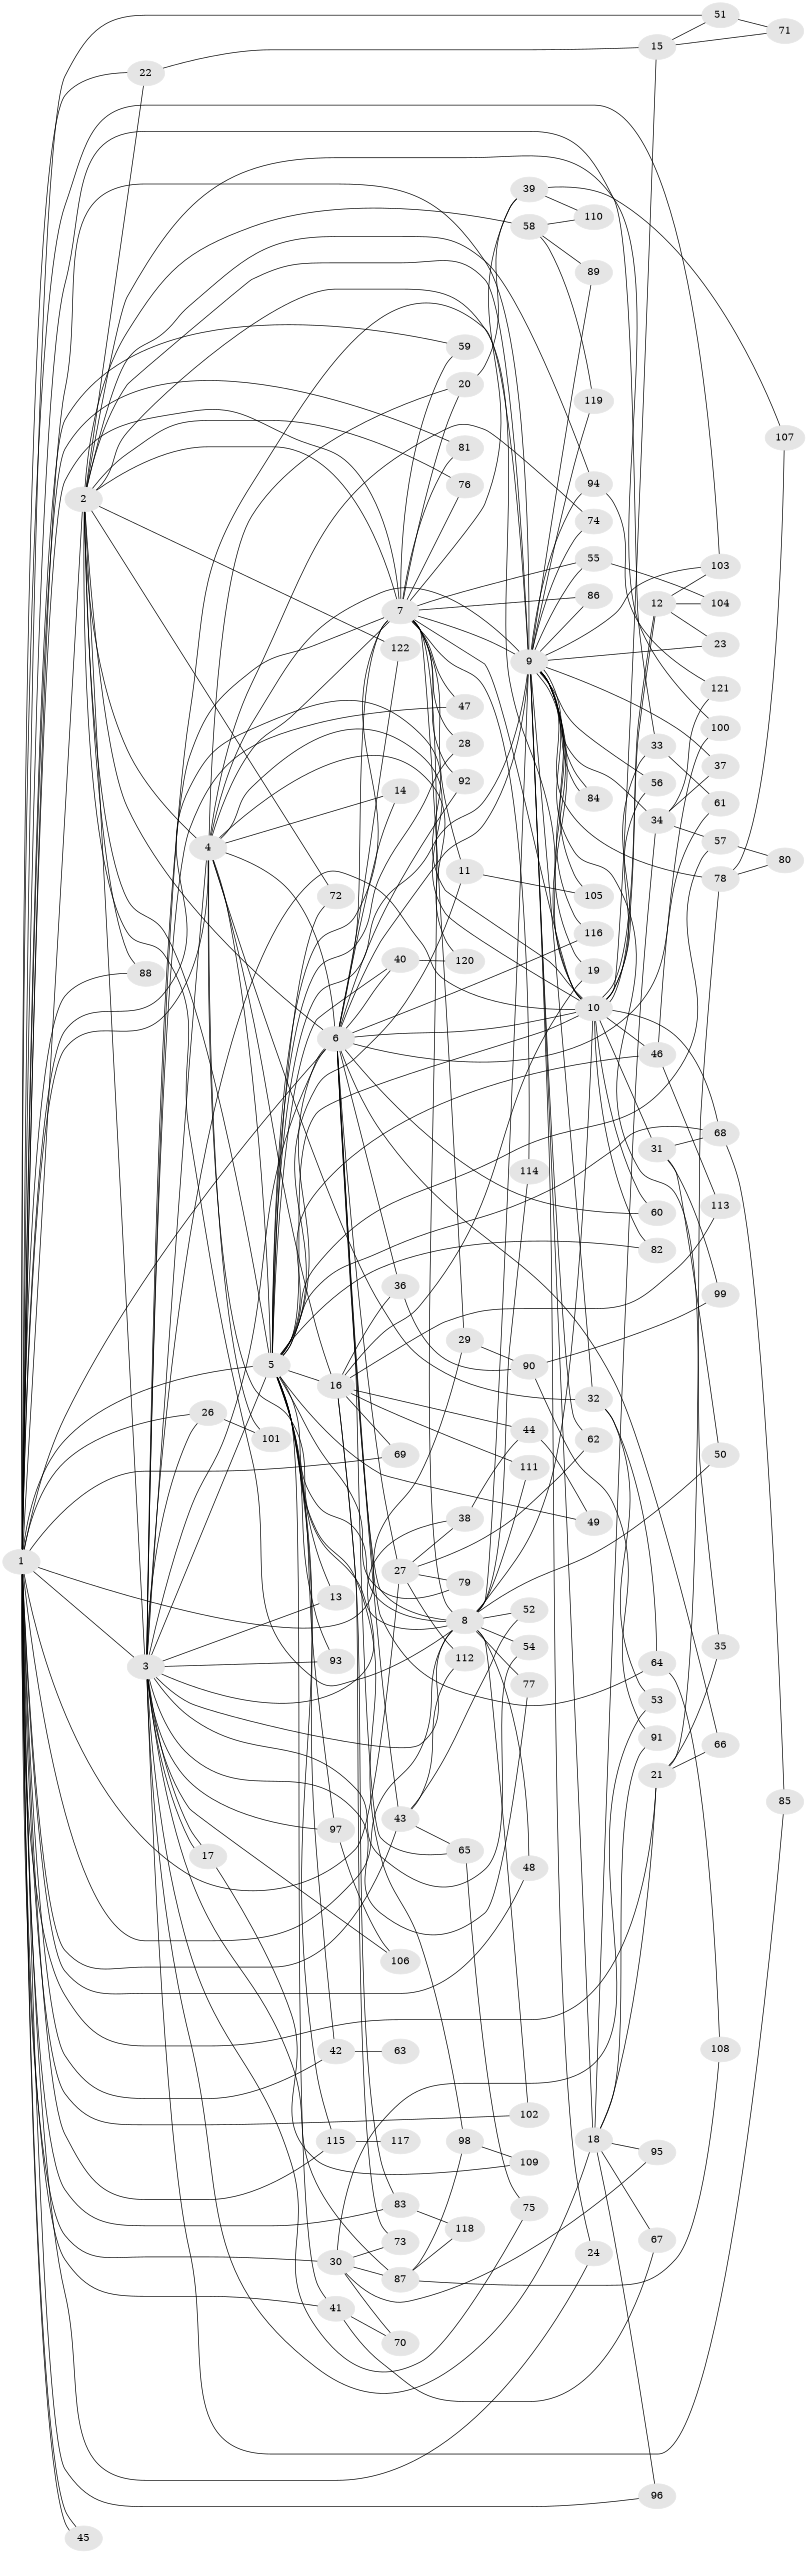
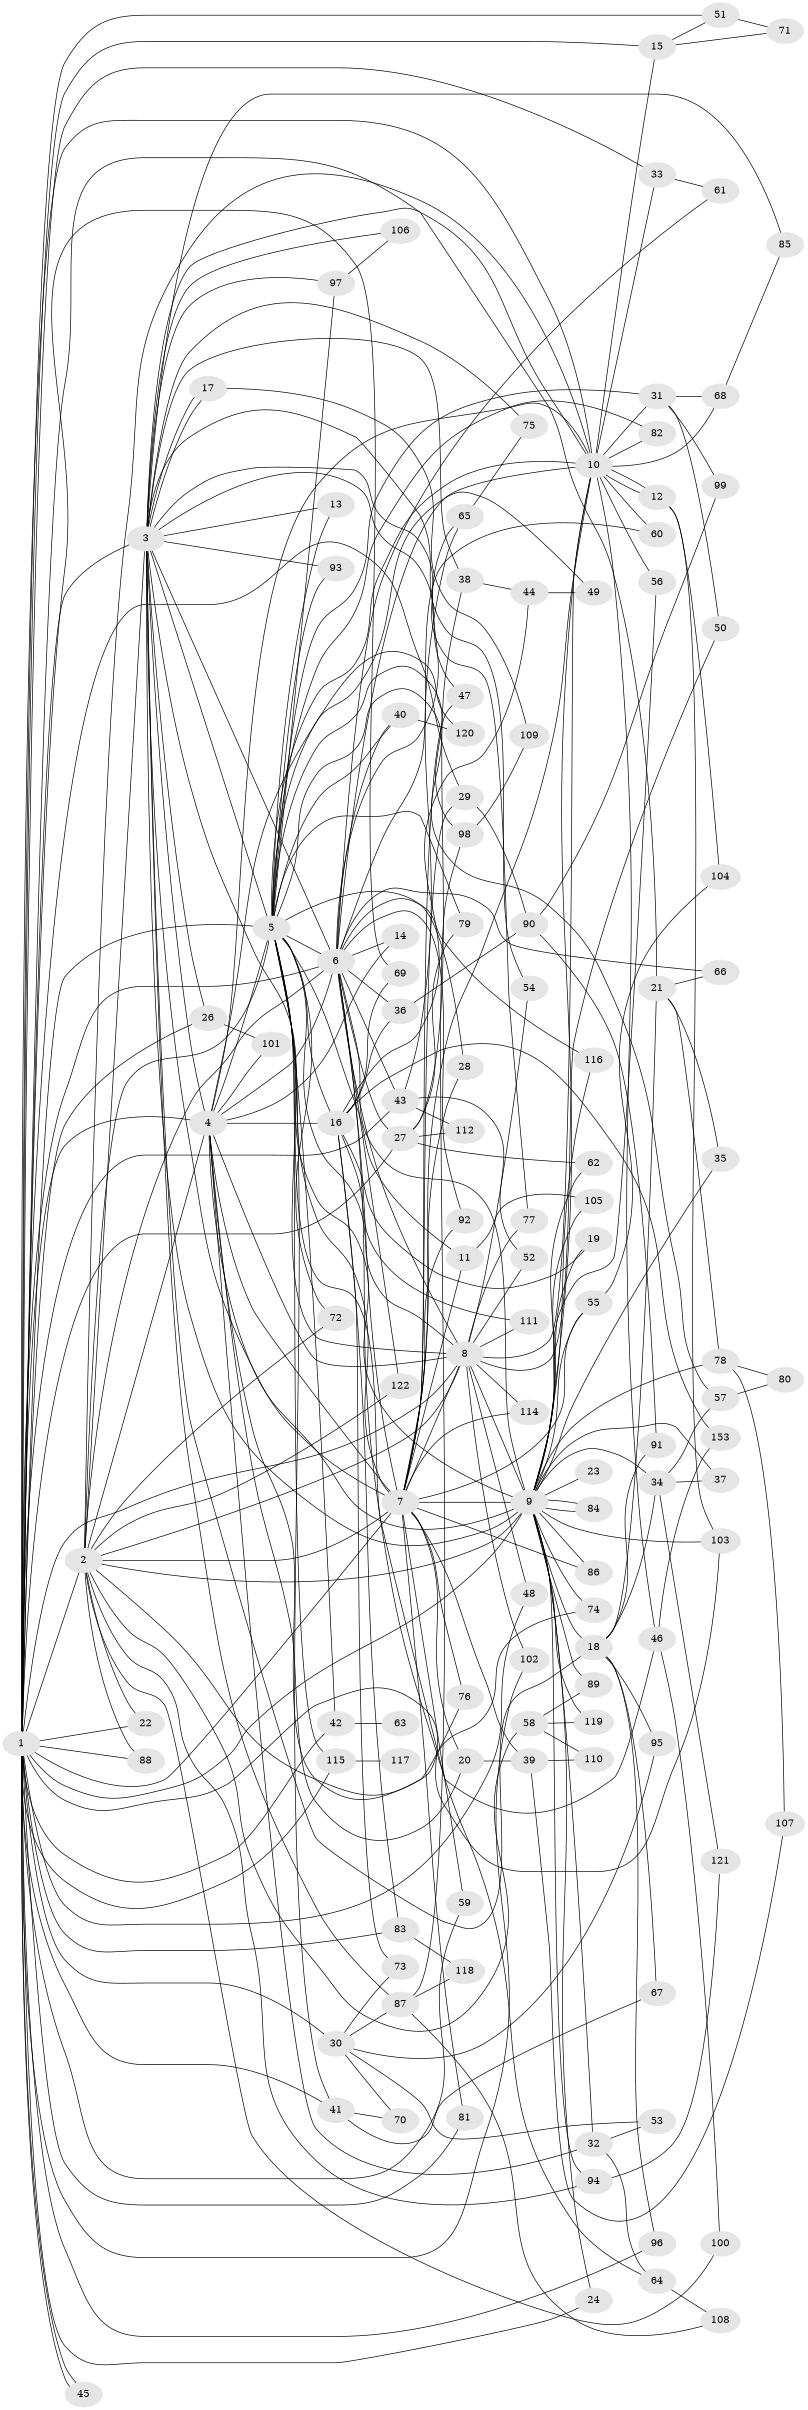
edge "15" -- "22": now "15" -- "1"
edge "12" -- "23": removed
node "113": label "113" -> "153"
edge "68" -- "5": now "31" -- "5"
